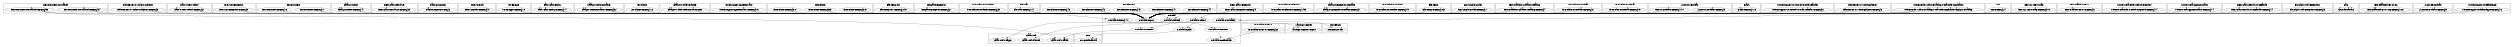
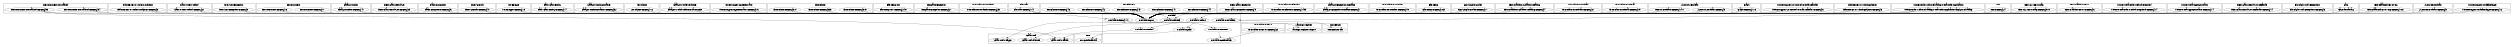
node "Plack::Component::CGI@6": label "Plack::Component::CGI@6" -> "Plack::Component::BEGIN@6"
